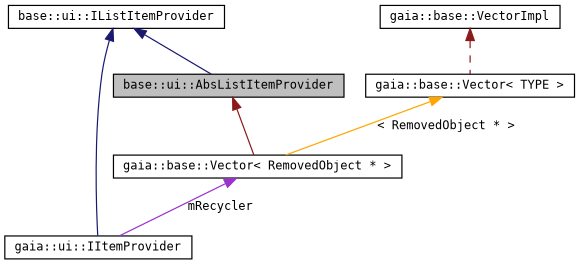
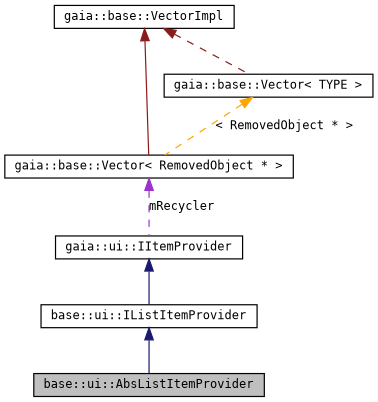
edge "gaia::base::Vector< RemovedObject * >" -> "gaia::base::Vector< TYPE >": style solid -> dashed
edge "gaia::base::Vector< RemovedObject * >" -> "base::ui::AbsListItemProvider": now "gaia::base::Vector< RemovedObject * >" -> "gaia::base::VectorImpl"
edge "gaia::ui::IItemProvider" -> "base::ui::IListItemProvider": reversed
edge "gaia::ui::IItemProvider" -> "gaia::base::Vector< RemovedObject * >": style solid -> dashed
